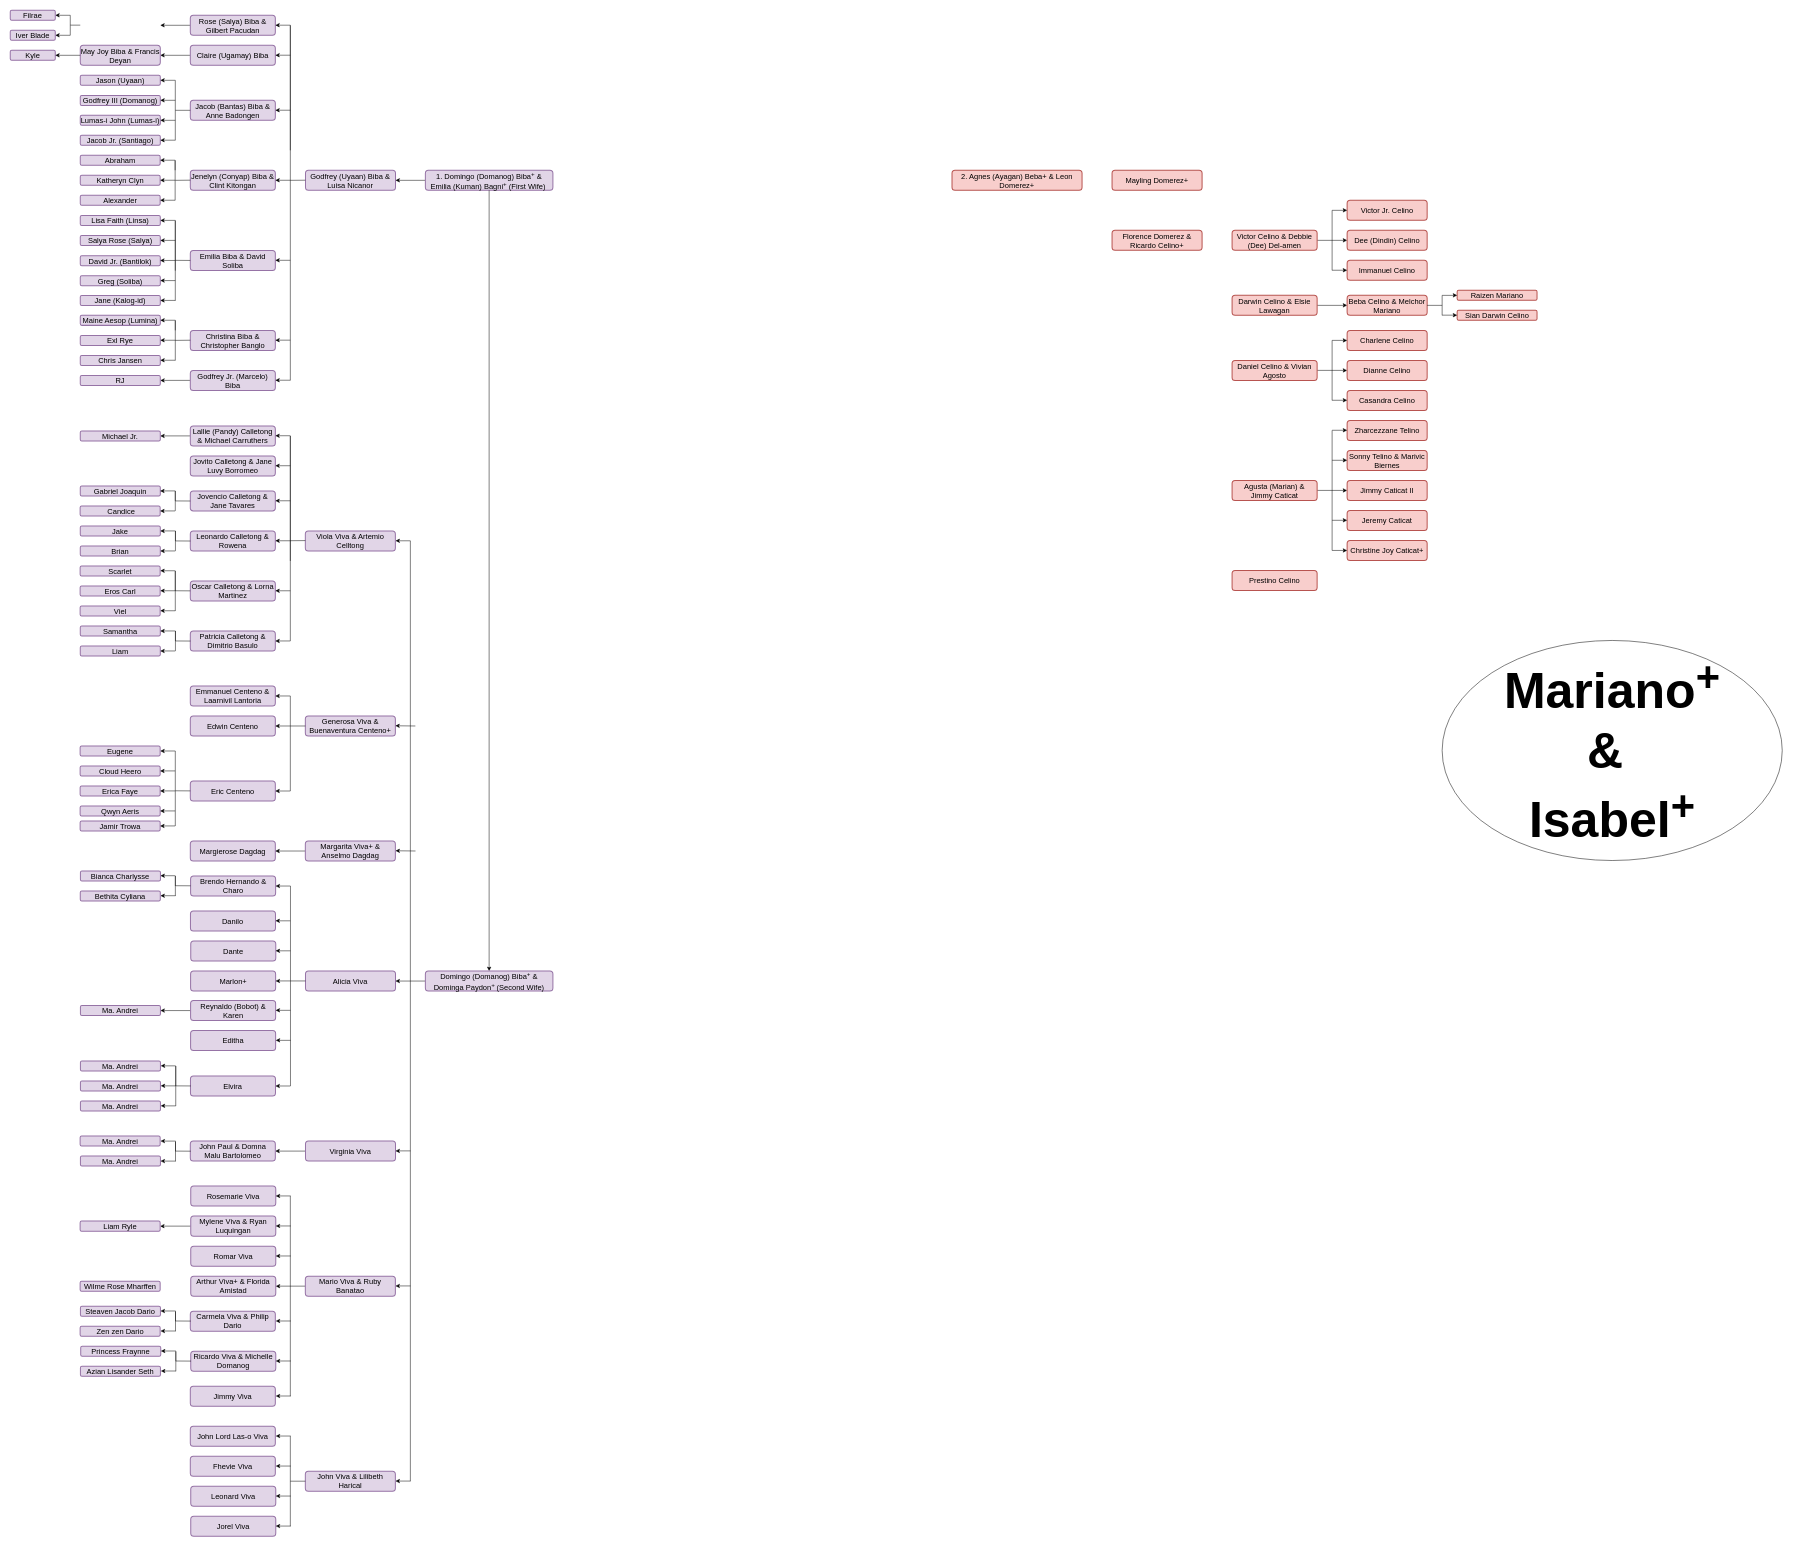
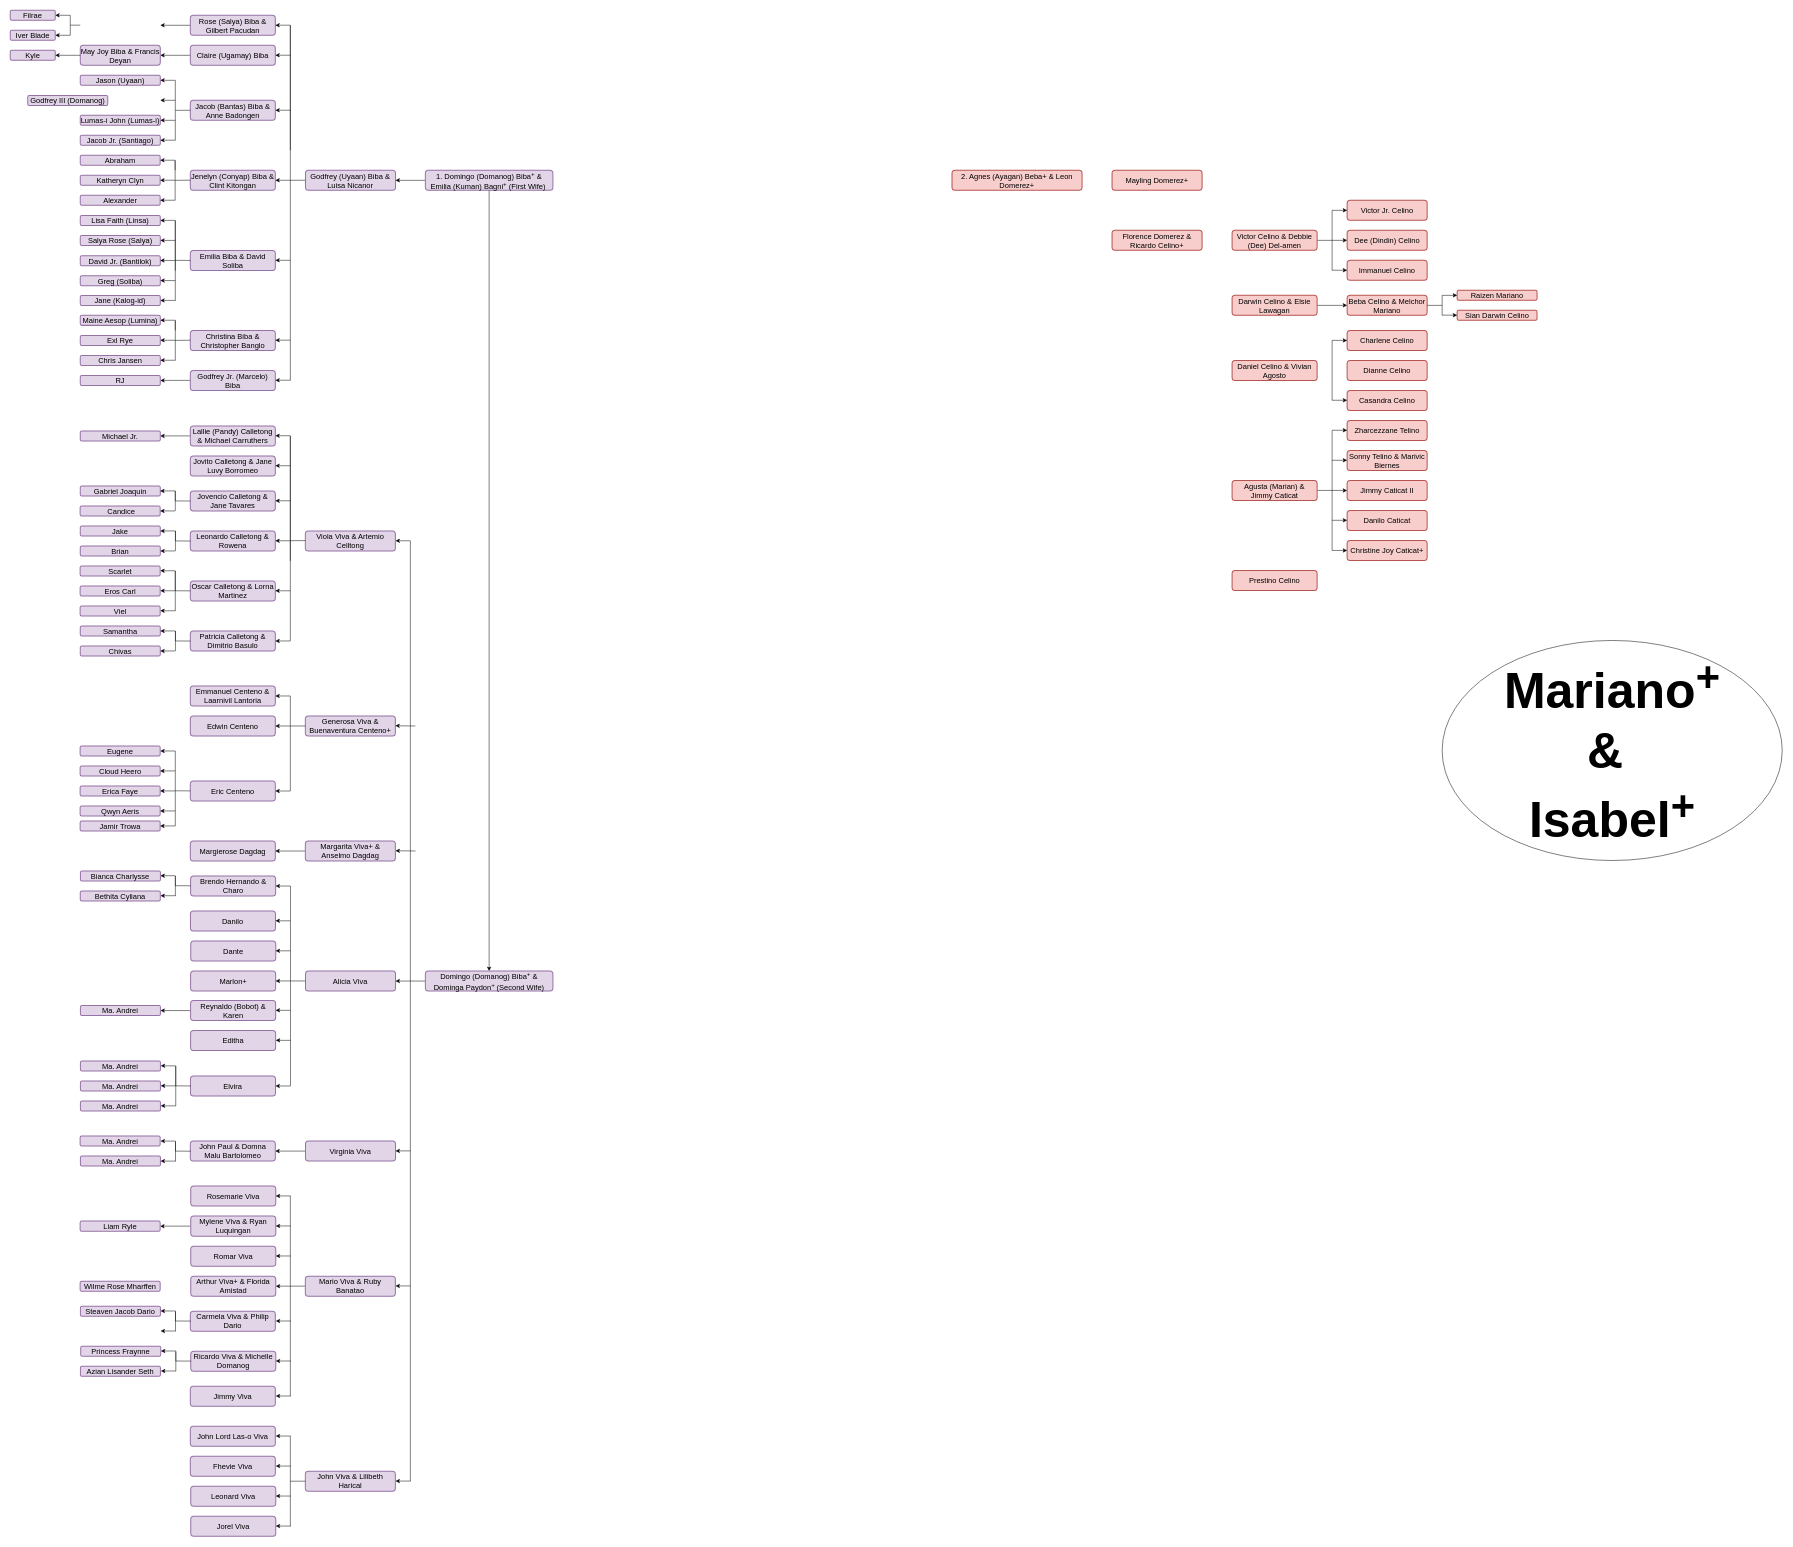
node "Godfrey III (Domanog)": moved (120, 100) -> (68, 100)
edge "Daniel Celino & Vivian Agosto" -> "Dianne Celino": removed
node "Jeremy Caticat": label "Jeremy Caticat" -> "Danilo Caticat"
node "Liam": label "Liam" -> "Chivas"
node "Zen zen Dario": removed
